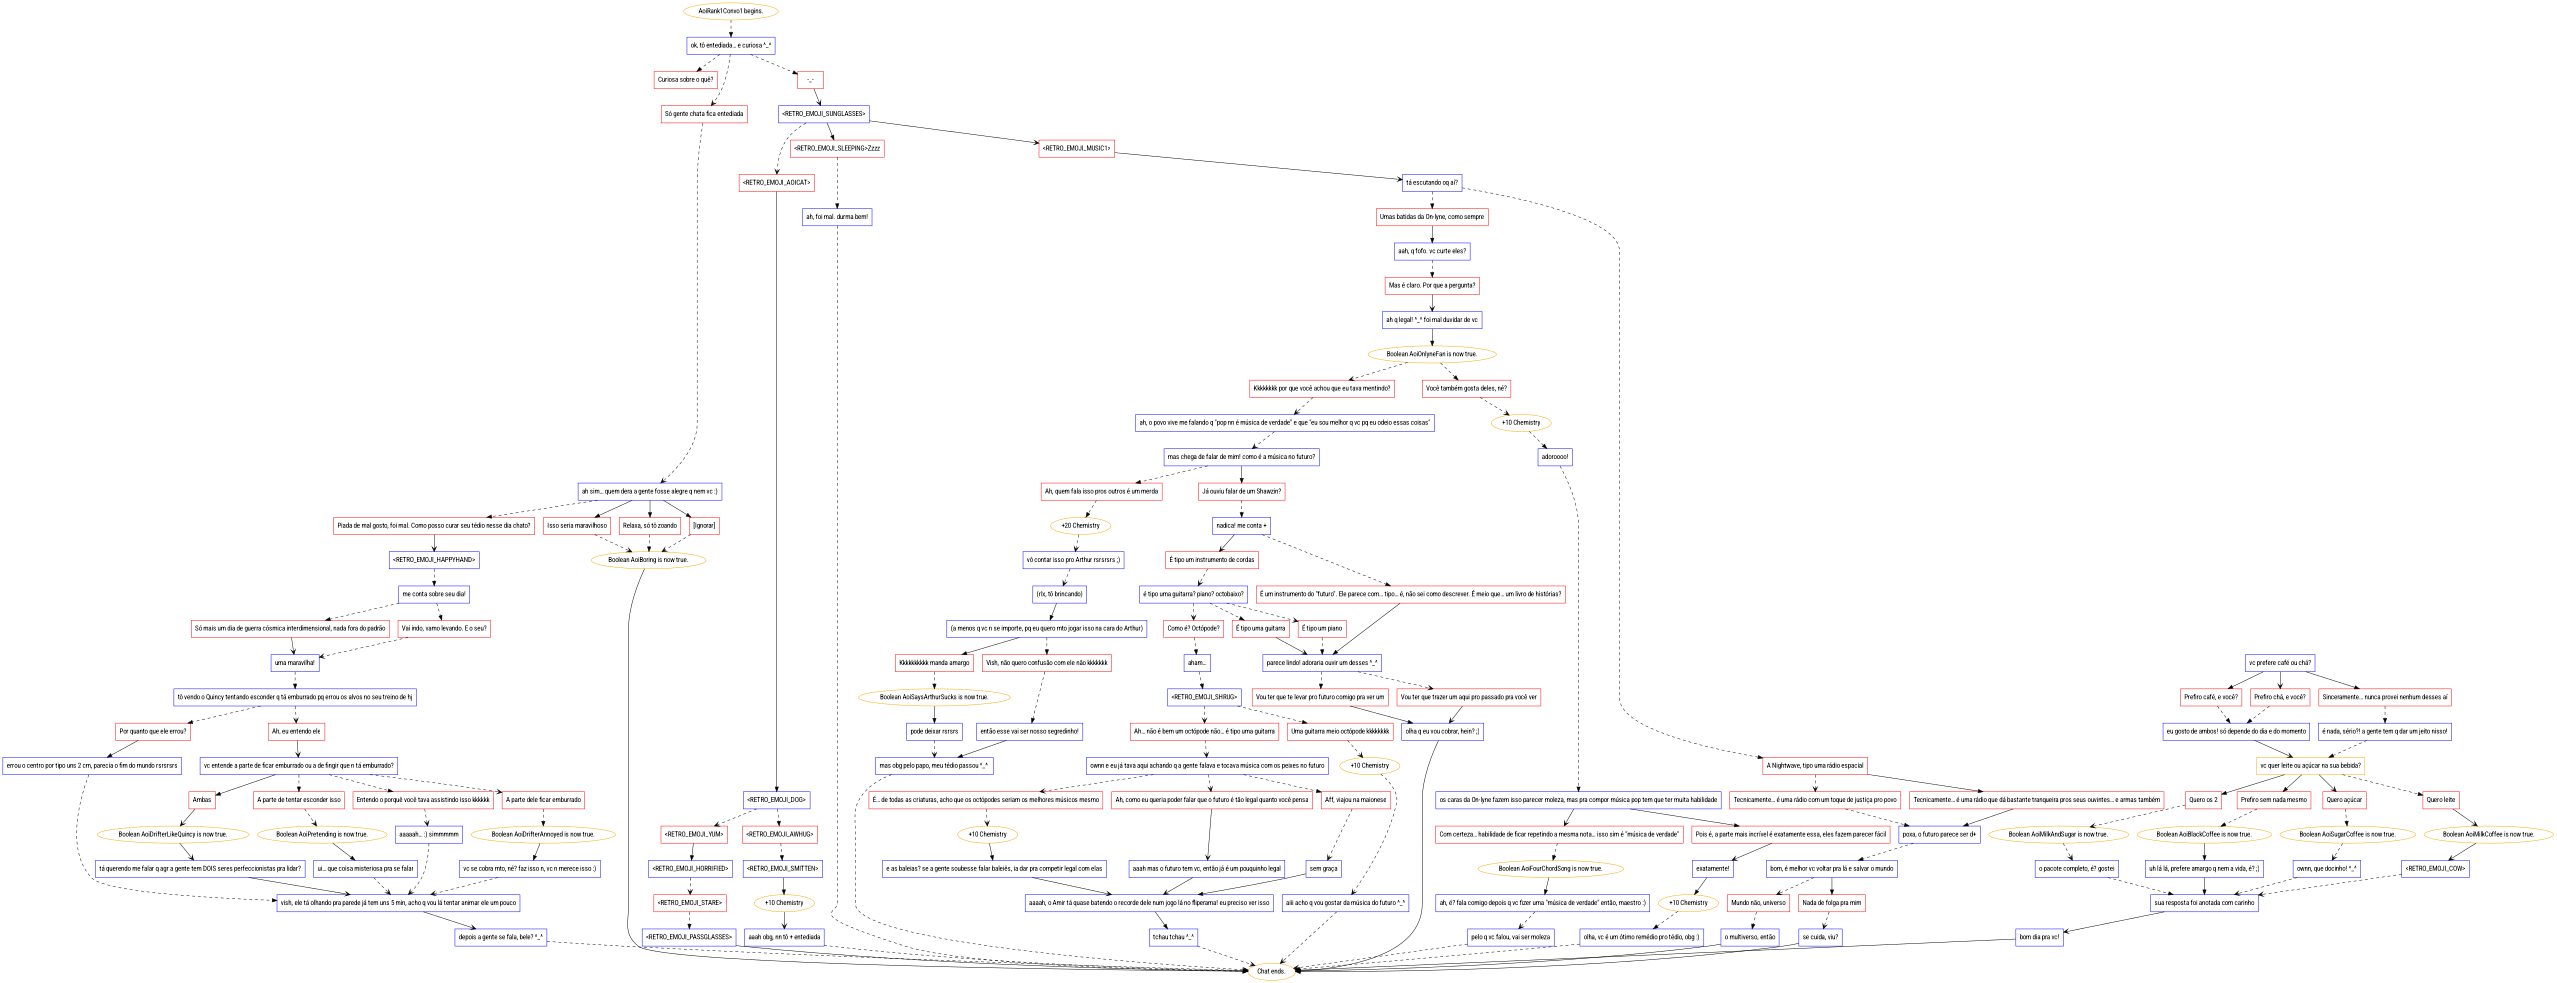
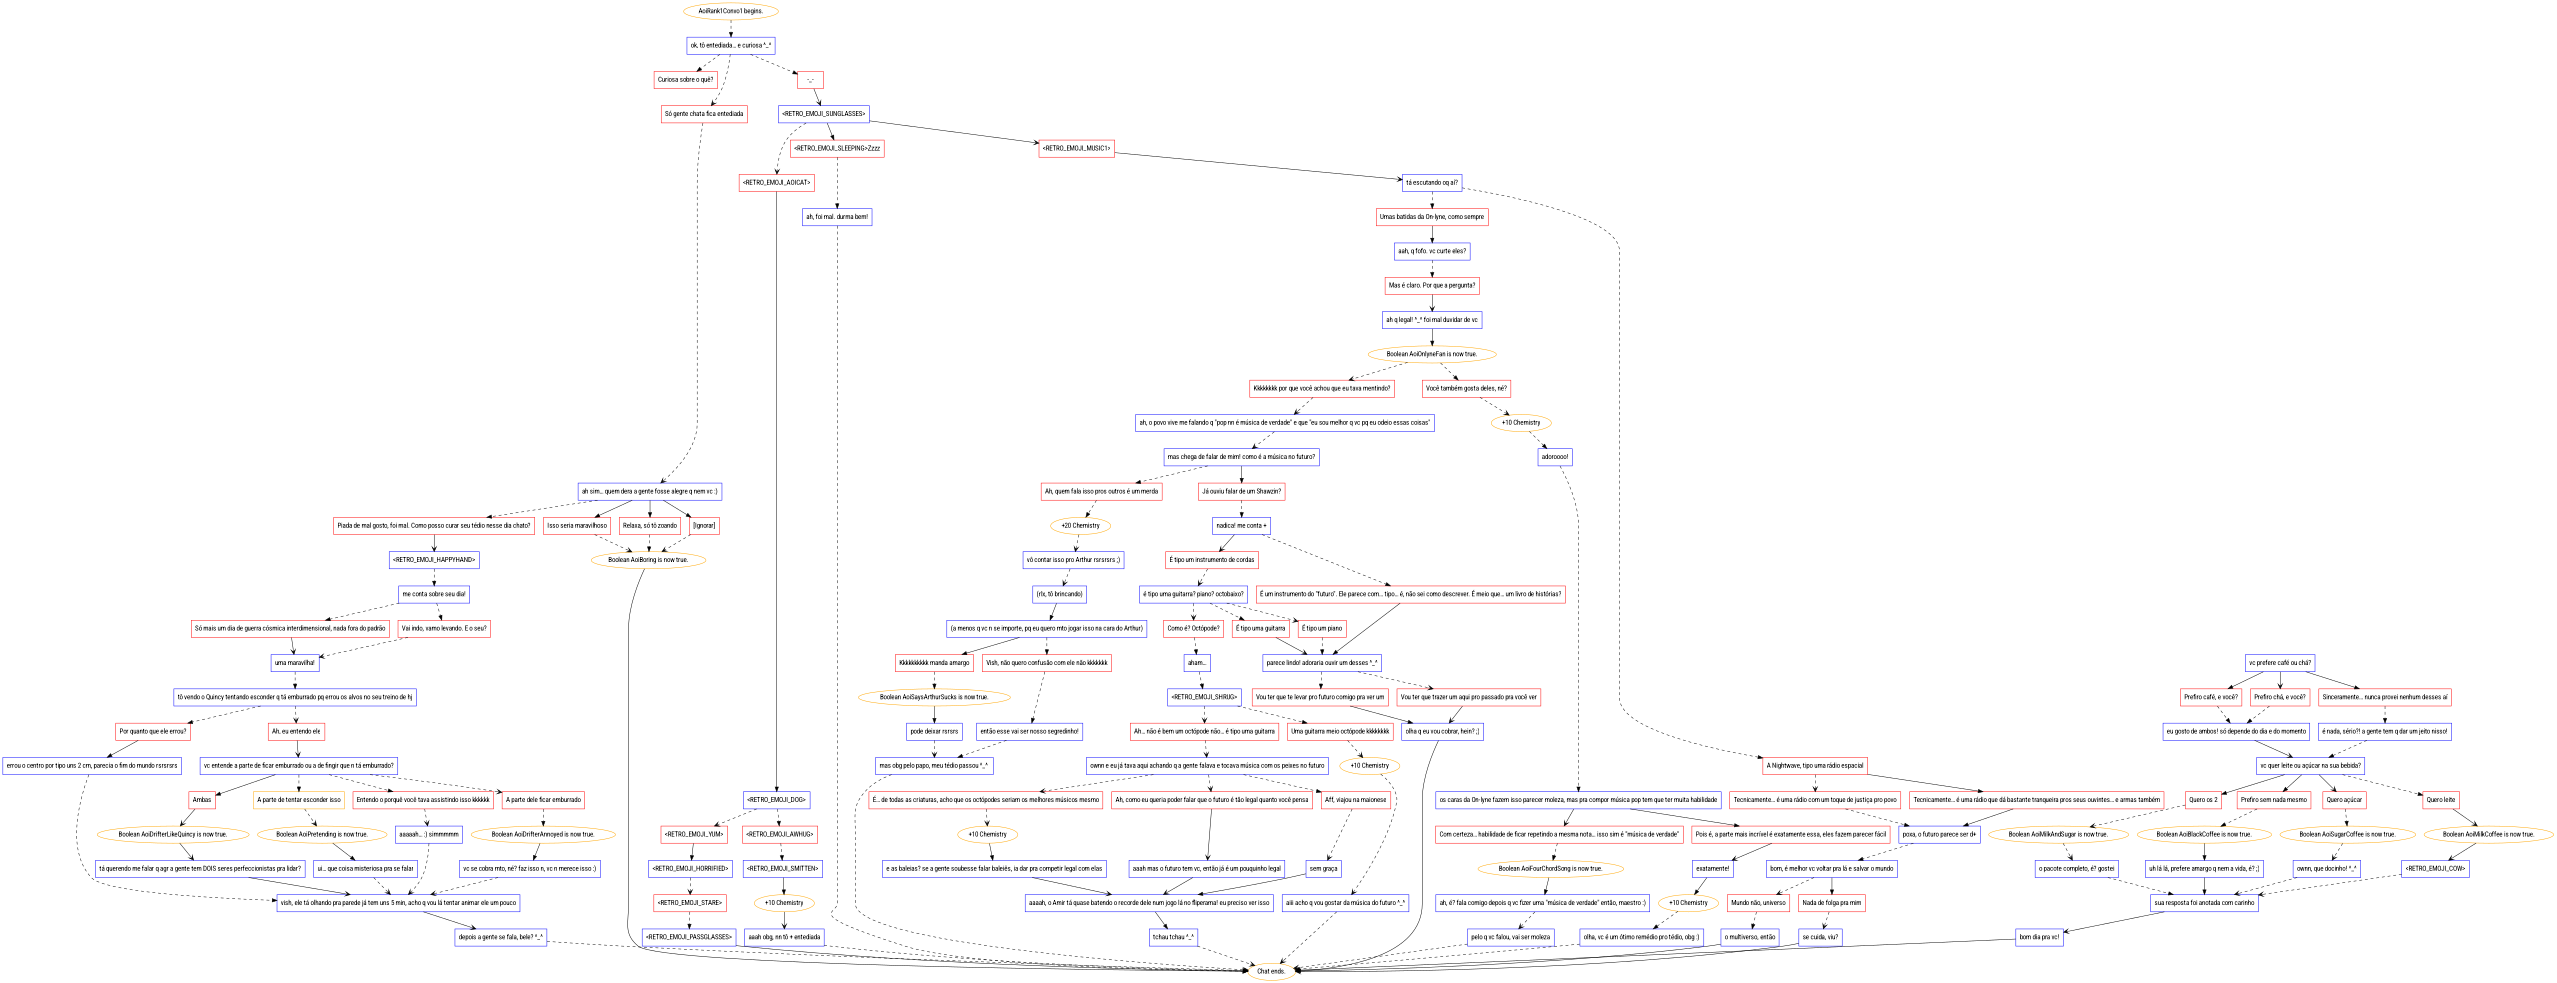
edge "então esse vai ser nosso segredinho!" -> "mas obg pelo papo, meu tédio passou ^_^": style solid -> dashed
node "vc quer leite ou açúcar na sua bebida?": color orange -> blue
node "A parte de tentar esconder isso": color red -> orange
